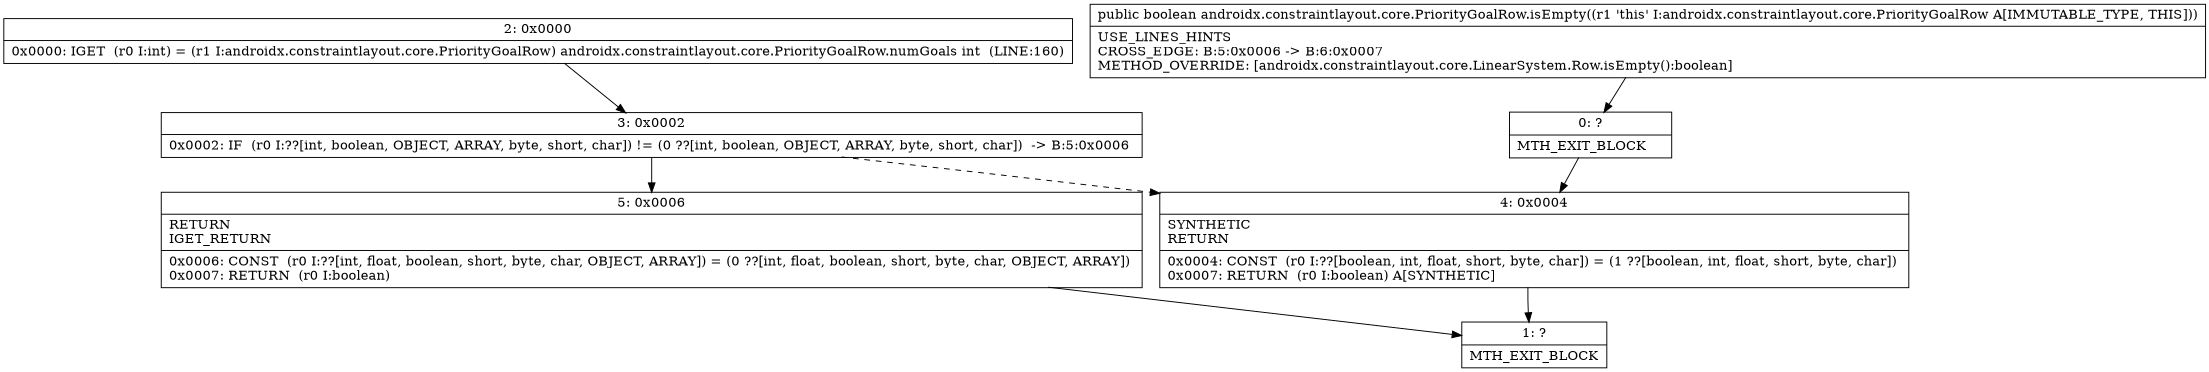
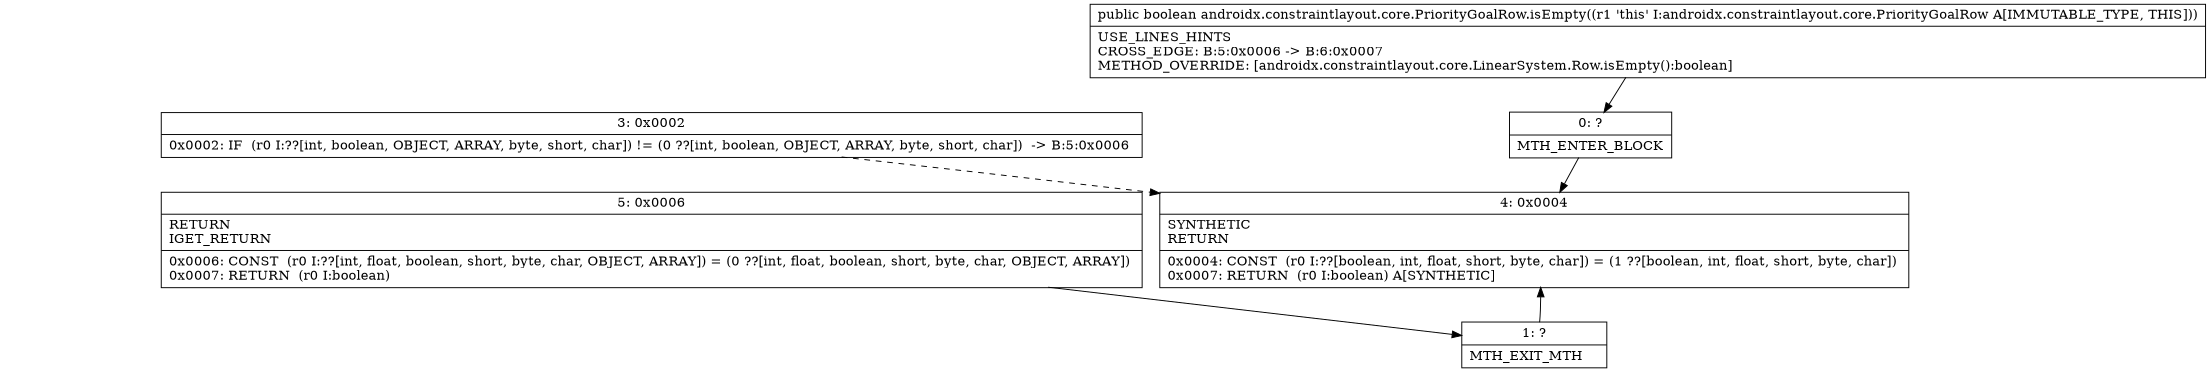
node "2: 0x0000": removed
node "0: ?": text "MTH_EXIT_BLOCK" -> "MTH_ENTER_BLOCK"
edge "3: 0x0002" -> "5: 0x0006": removed
edge "4: 0x0004" -> "1: ?": reversed
node "1: ?": text "MTH_EXIT_BLOCK" -> "MTH_EXIT_MTH"
